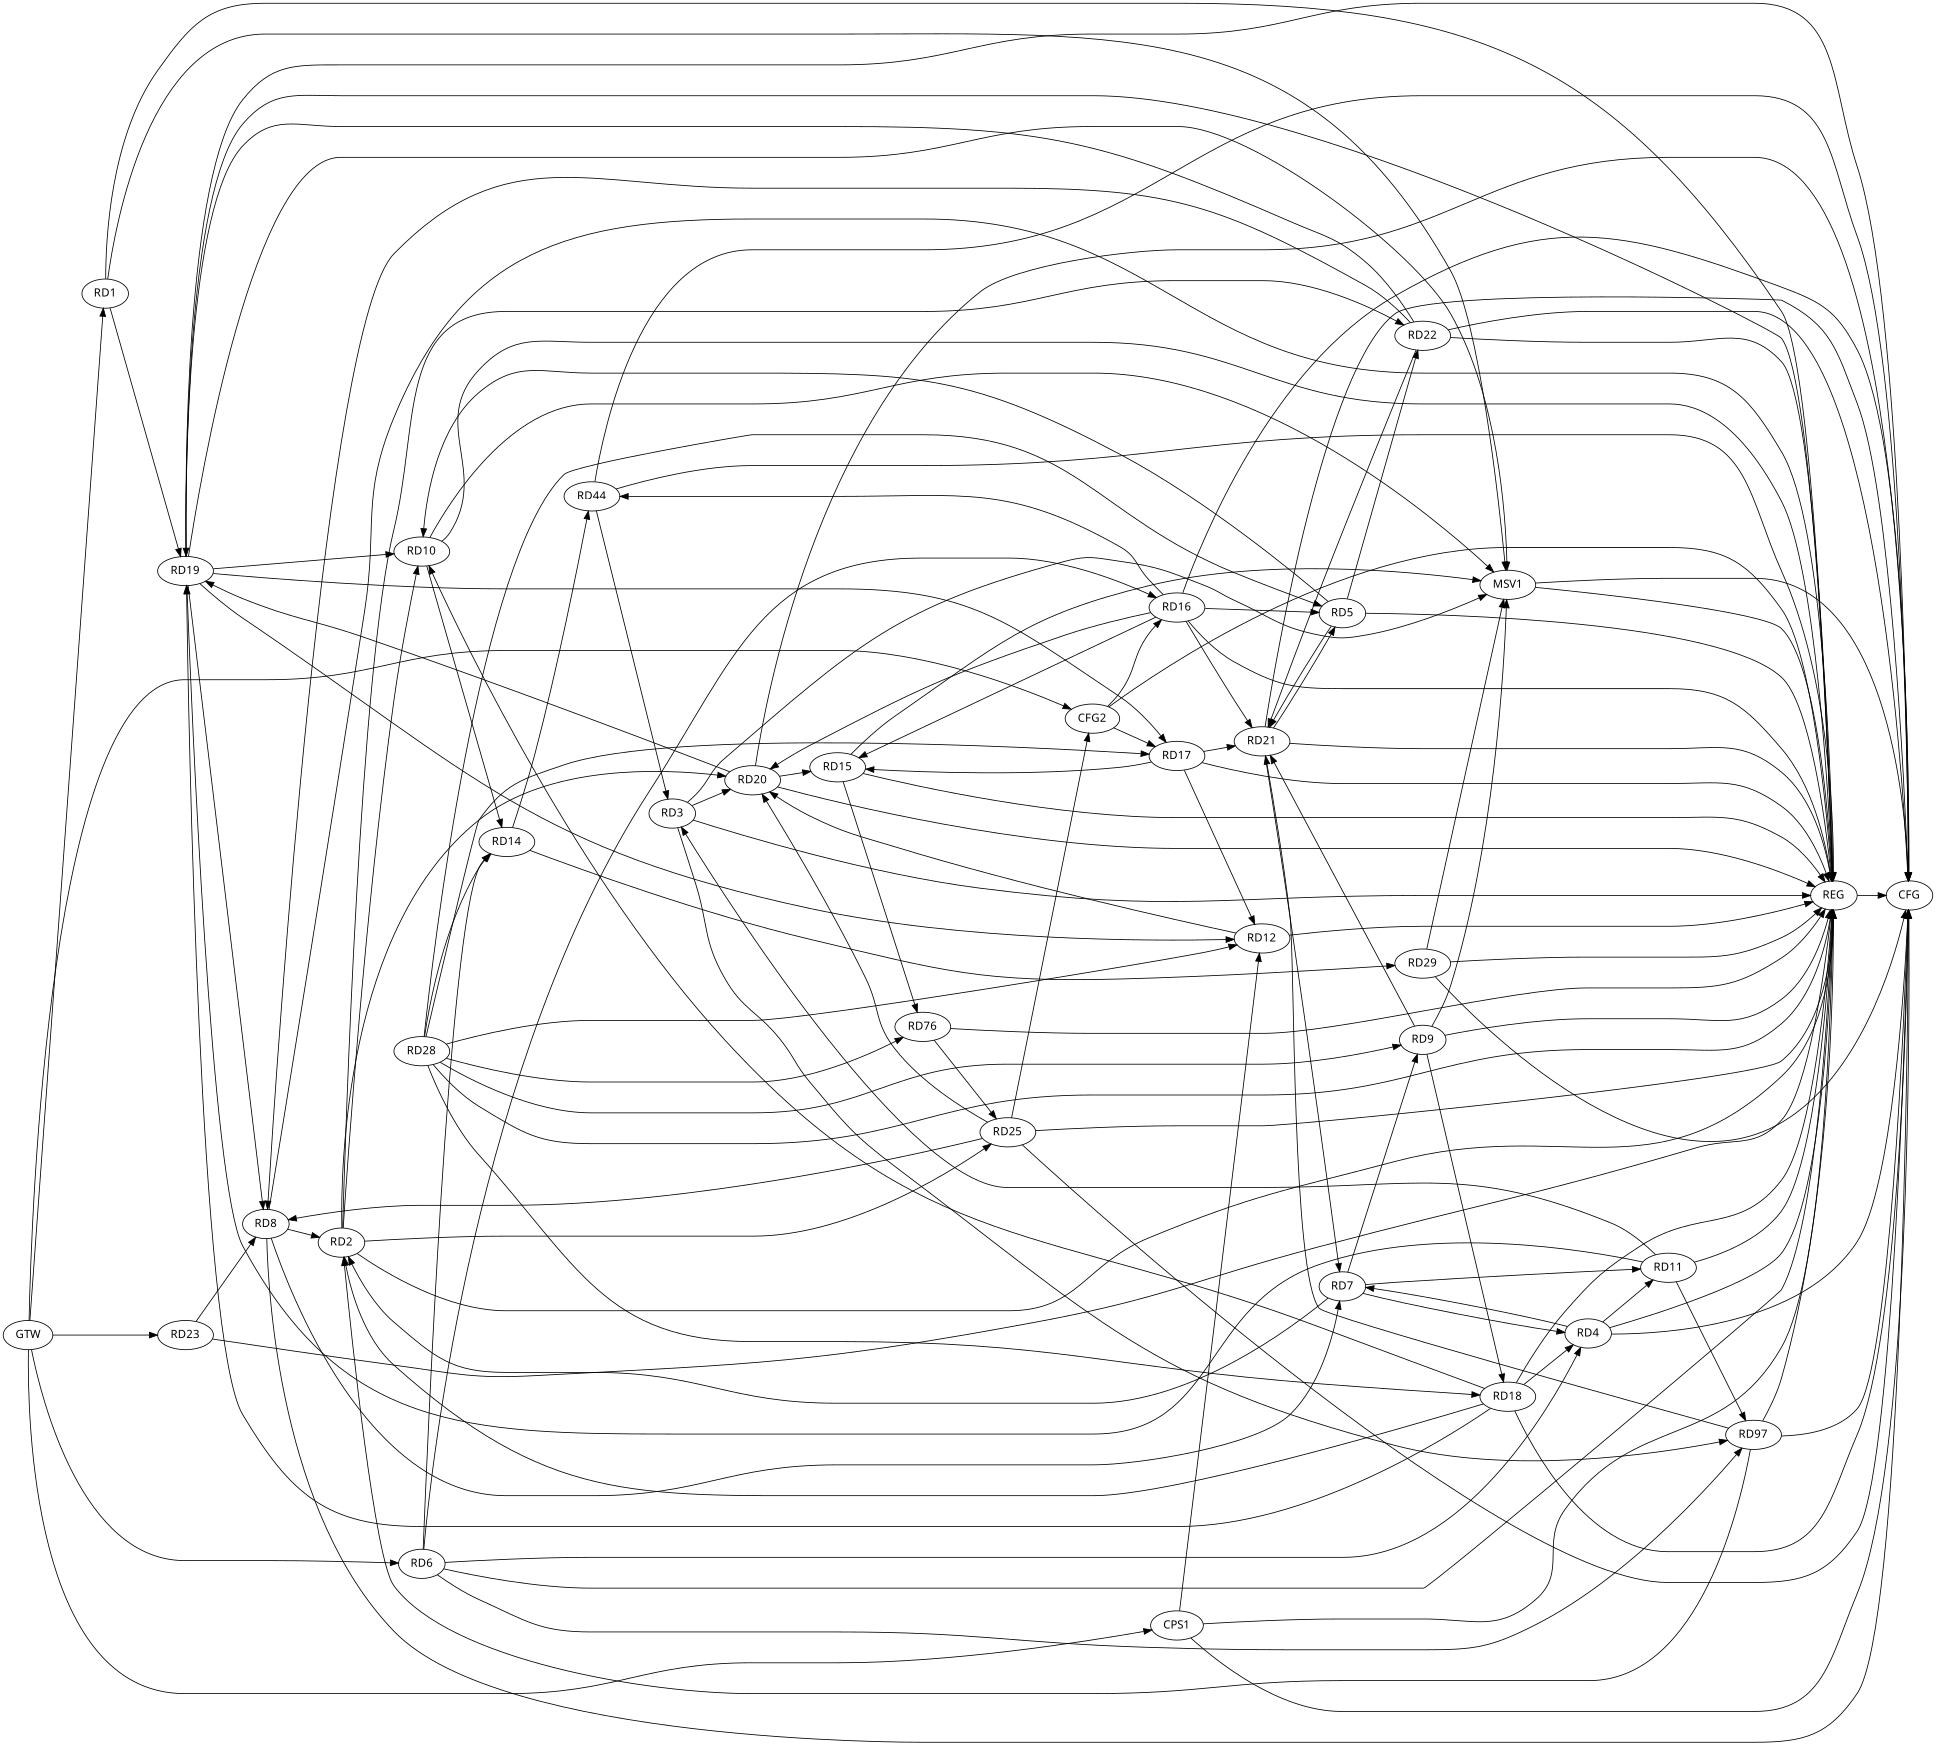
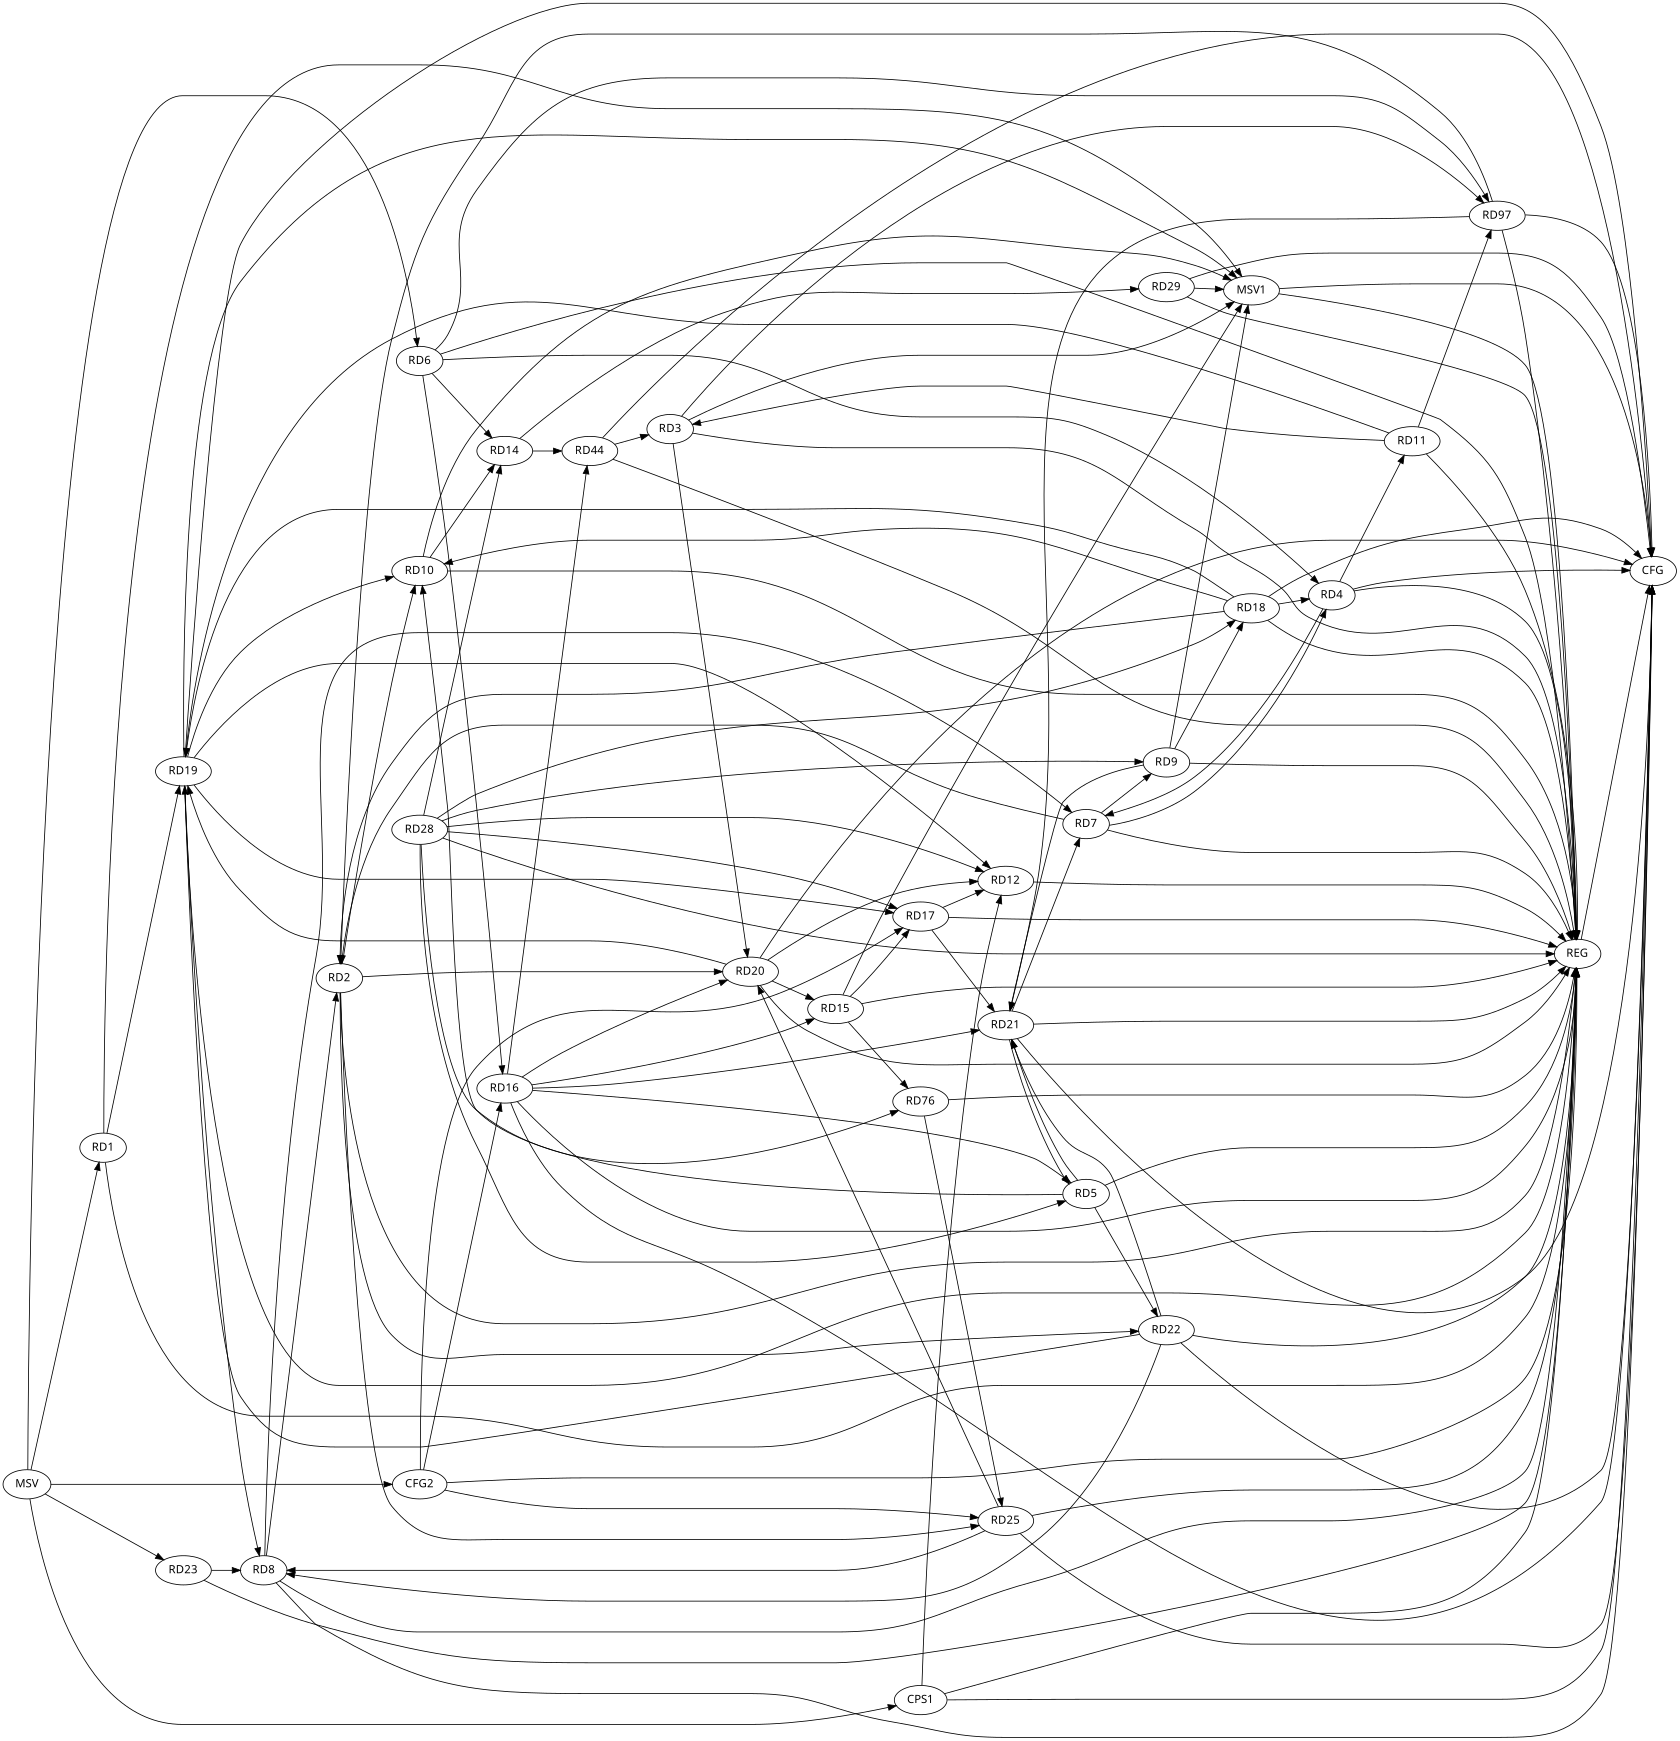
edge "RD17" -> "RD15": reversed
edge "RD12" -> "RD20": reversed
edge "RD25" -> "CFG2": reversed
edge "RD7" -> "RD11": now "RD7" -> "REG"
node "GTW": label "GTW" -> "MSV"
